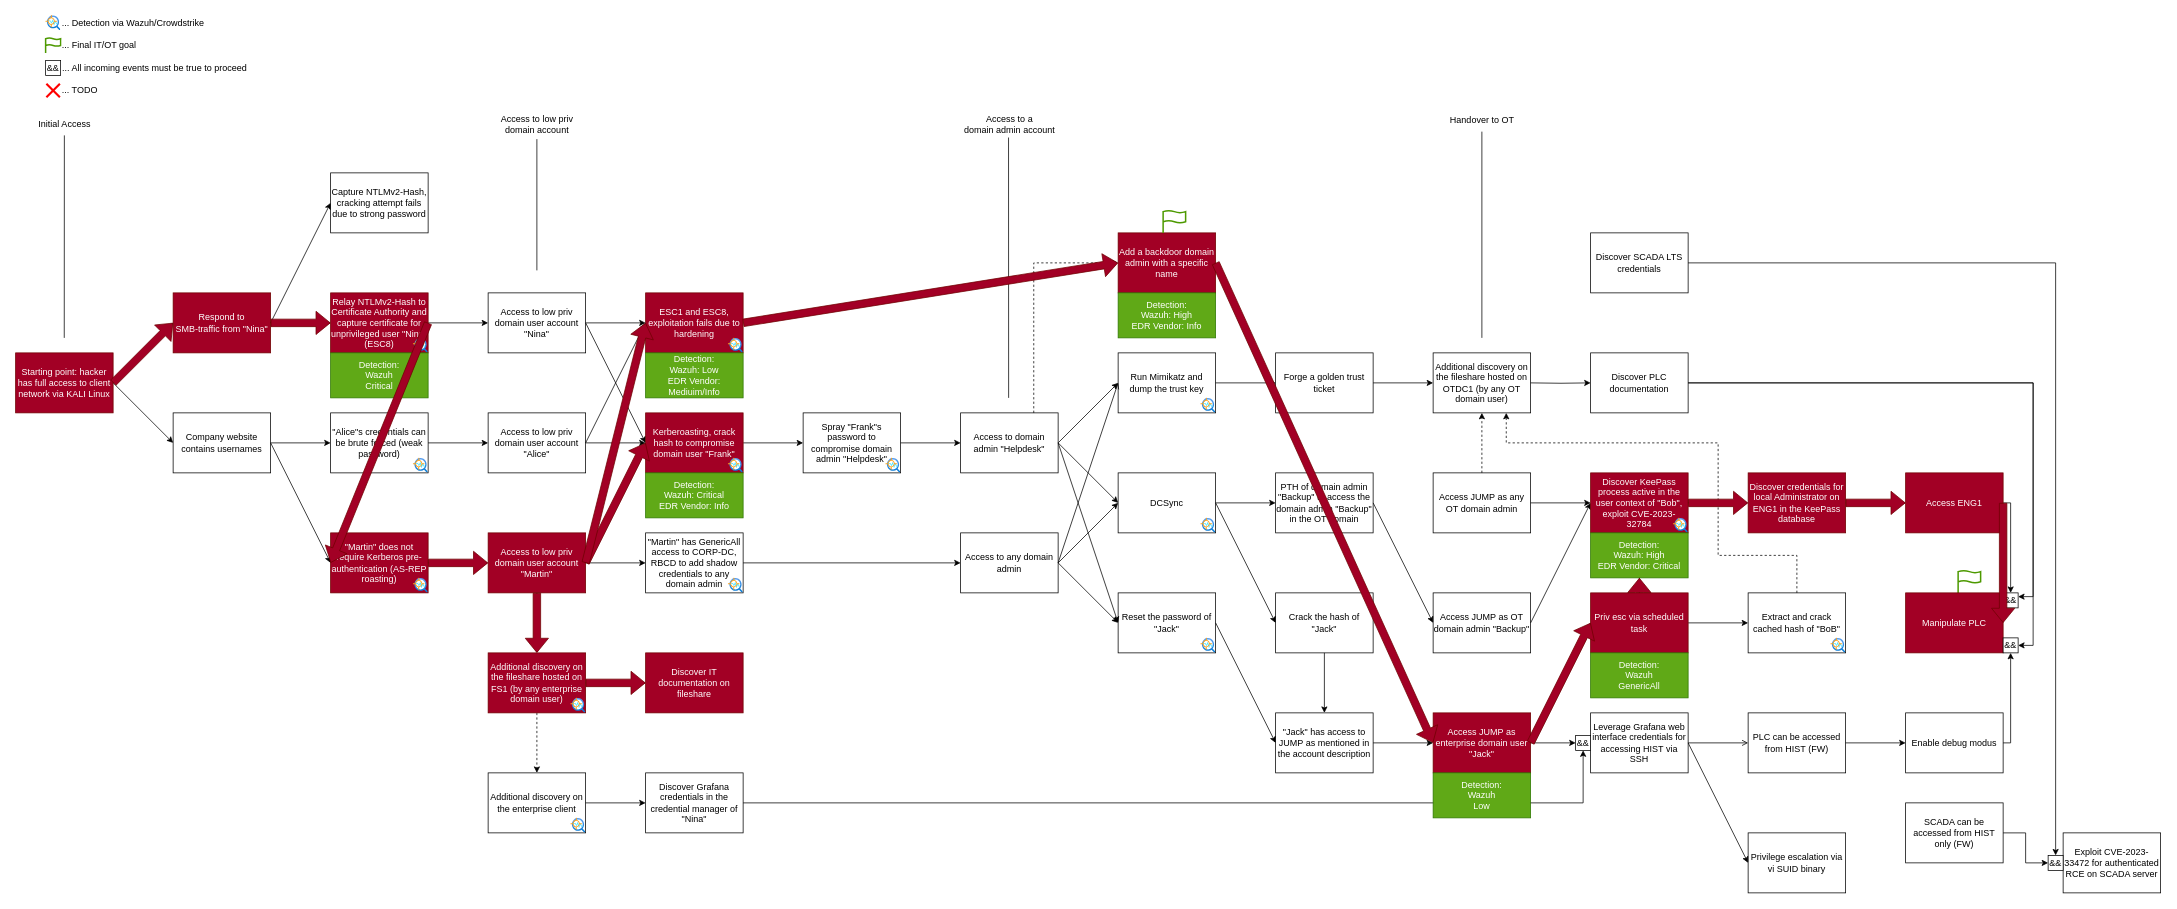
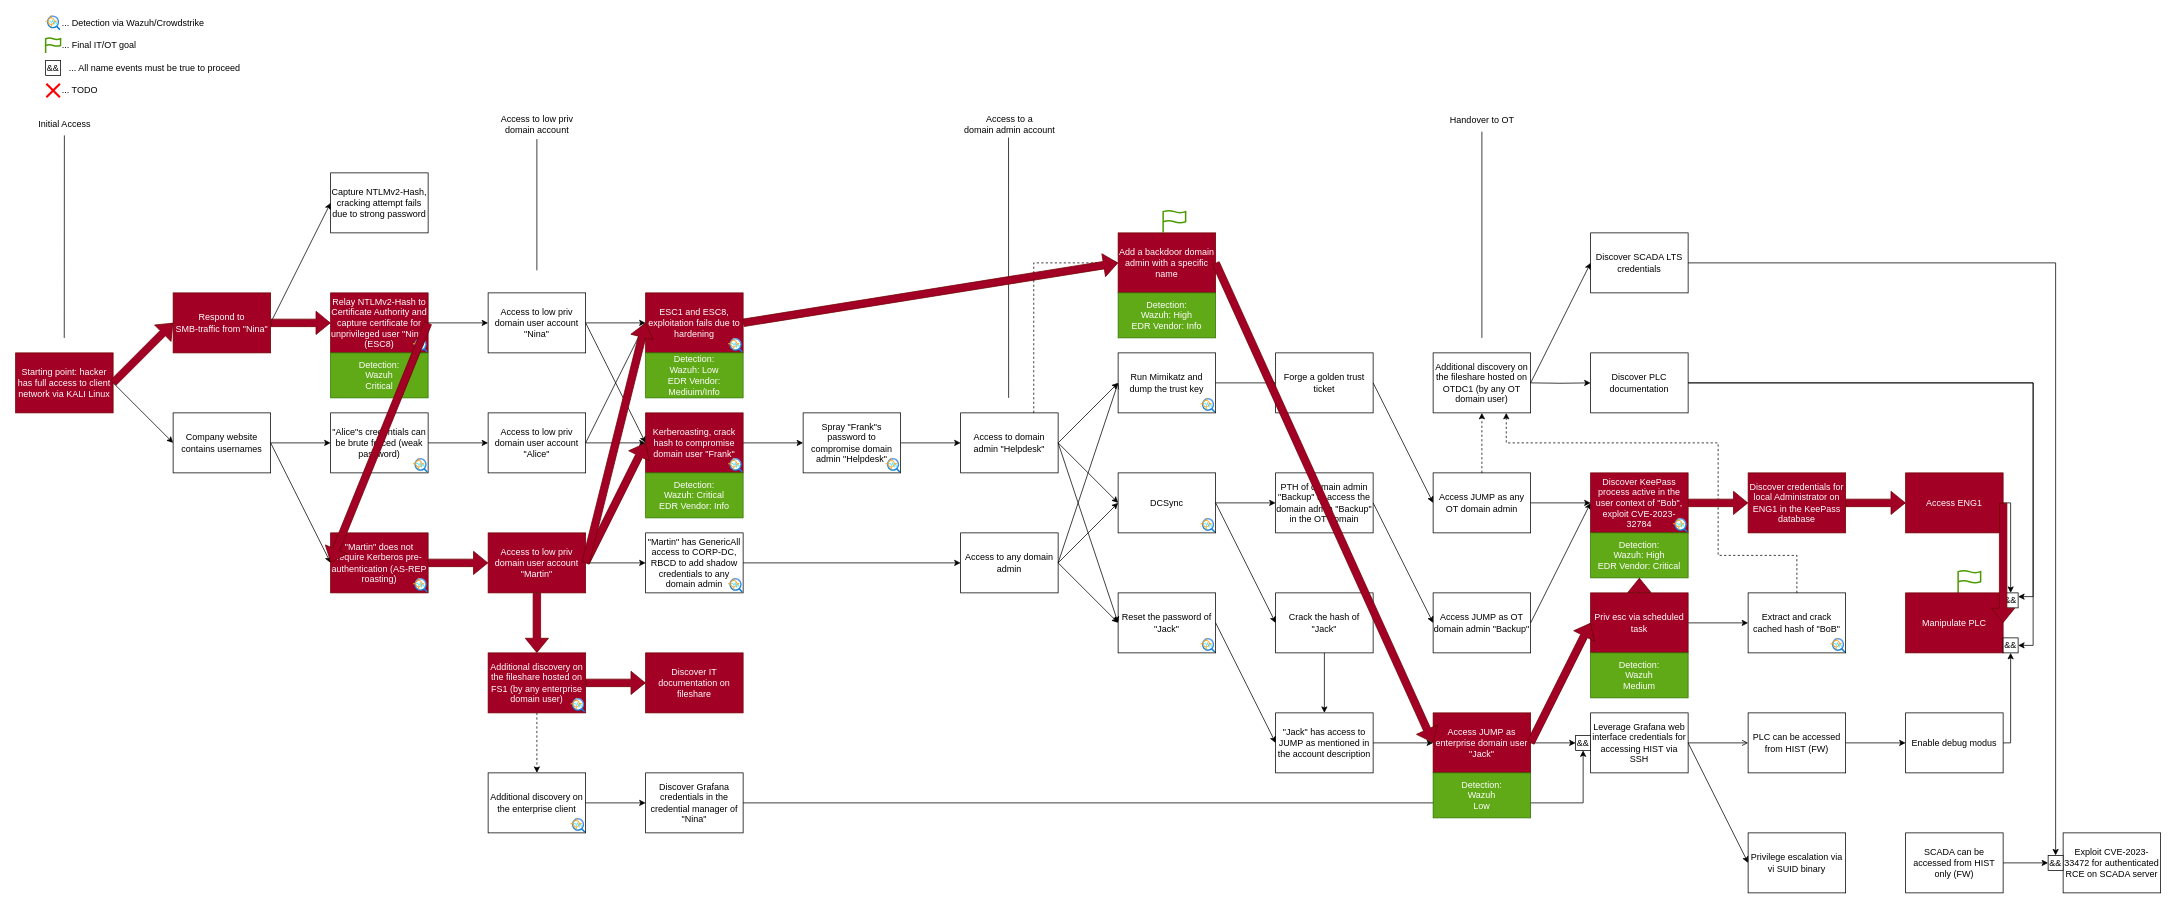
node "... All incoming events must be true to proceed": label "... All incoming events must be true to proceed" -> "... All name events must be true to proceed"
edge "Additional discovery on the fileshare hosted on OTDC1 (by any OT domain user)" -> "Discover SCADA LTS credentials": added
edge "Forge a golden trust ticket" -> "Additional discovery on the fileshare hosted on OTDC1 (by any OT domain user)": now "Forge a golden trust ticket" -> "Access JUMP as any OT domain admin"
node "Detection: Wazuh GenericAll": label "Detection: Wazuh GenericAll" -> "Detection: Wazuh Medium"
node "SCADA can be accessed from HIST only (FW)": moved (1954, 833) -> (1954, 863)
